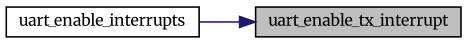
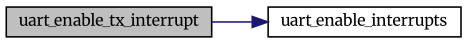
edge "uart_enable_interrupts" -> "uart_enable_tx_interrupt": reversed
